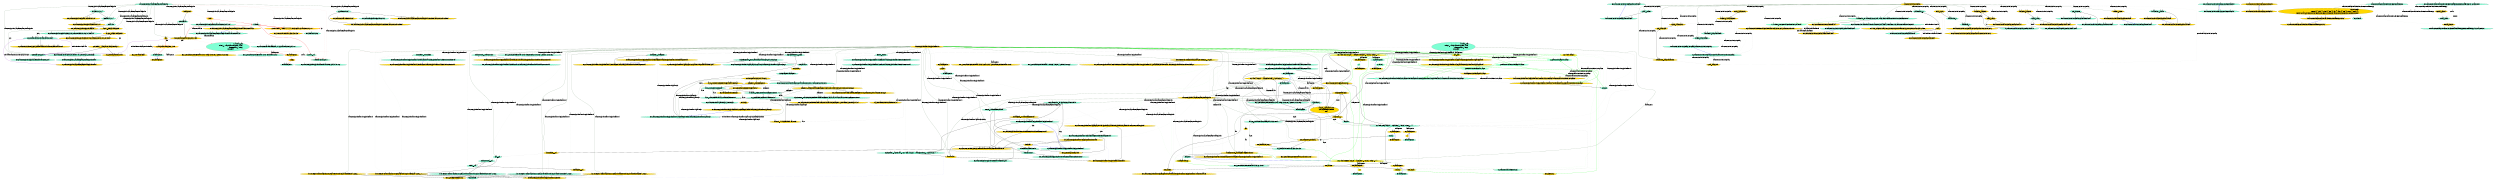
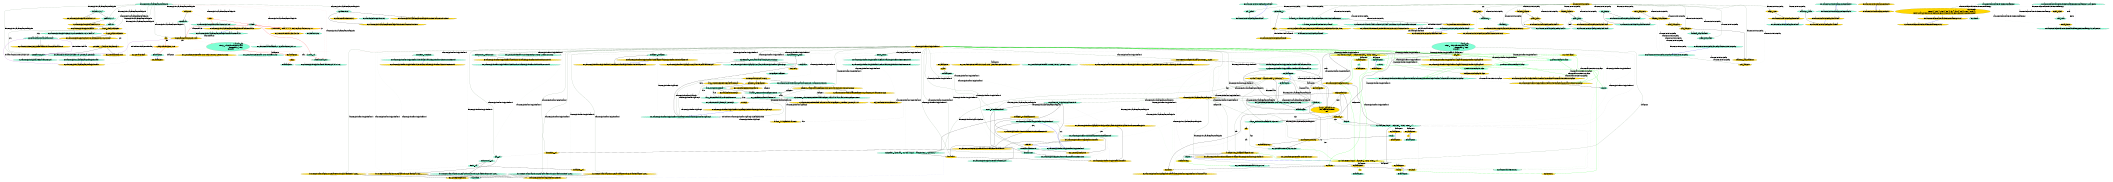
edge "_lastTradeProfit = holding._lastTradeProfit" -> "QuantConnect.Securities.SecurityHolding": reversed
edge "QuantConnect.Securities.SecurityHolding" -> "_security = security": label "QuantConnect.Securities.SecurityHolding" -> "equity"
edge "QuantConnect.Securities.SecurityHolding" -> "_profit = holding._profit": label "GetUnorderedQuantity.Securities.SecurityHolding" -> "QuantConnect.Securities.SecurityHolding"
